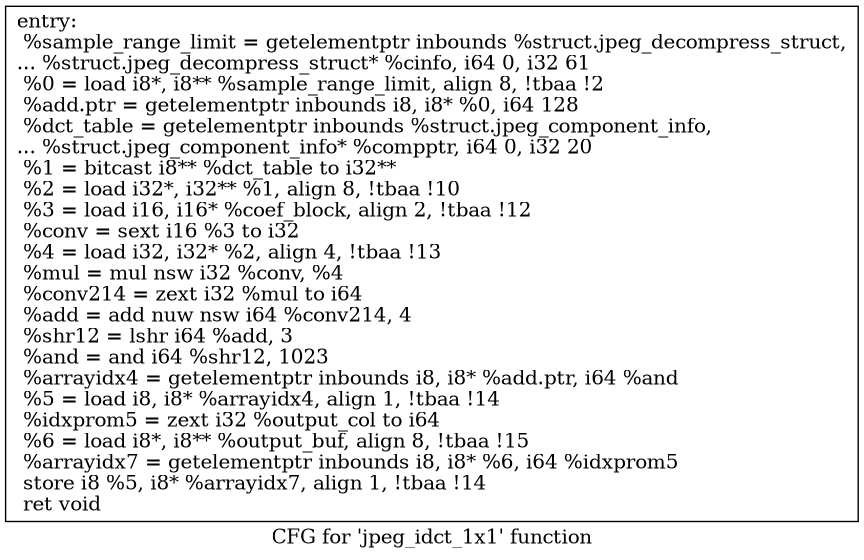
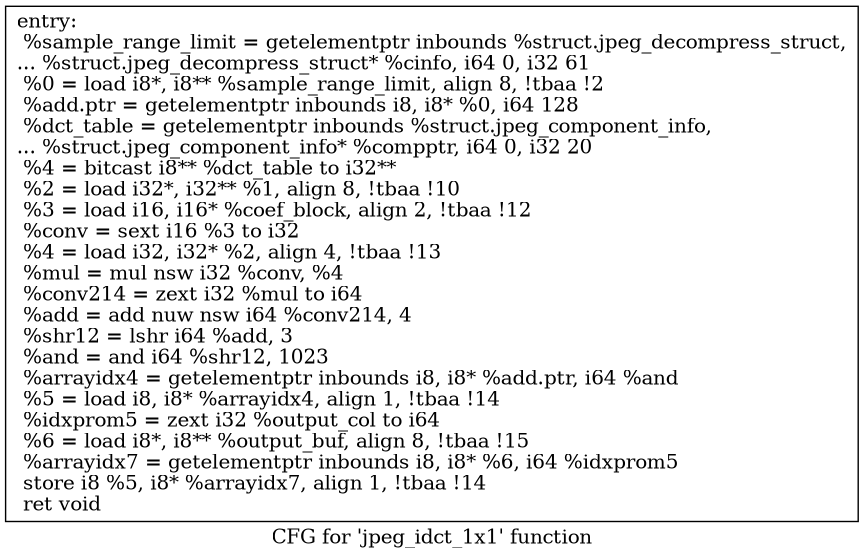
node "entry:": text "%1 = bitcast i8** %dct_table to i32**" -> "%4 = bitcast i8** %dct_table to i32**"
